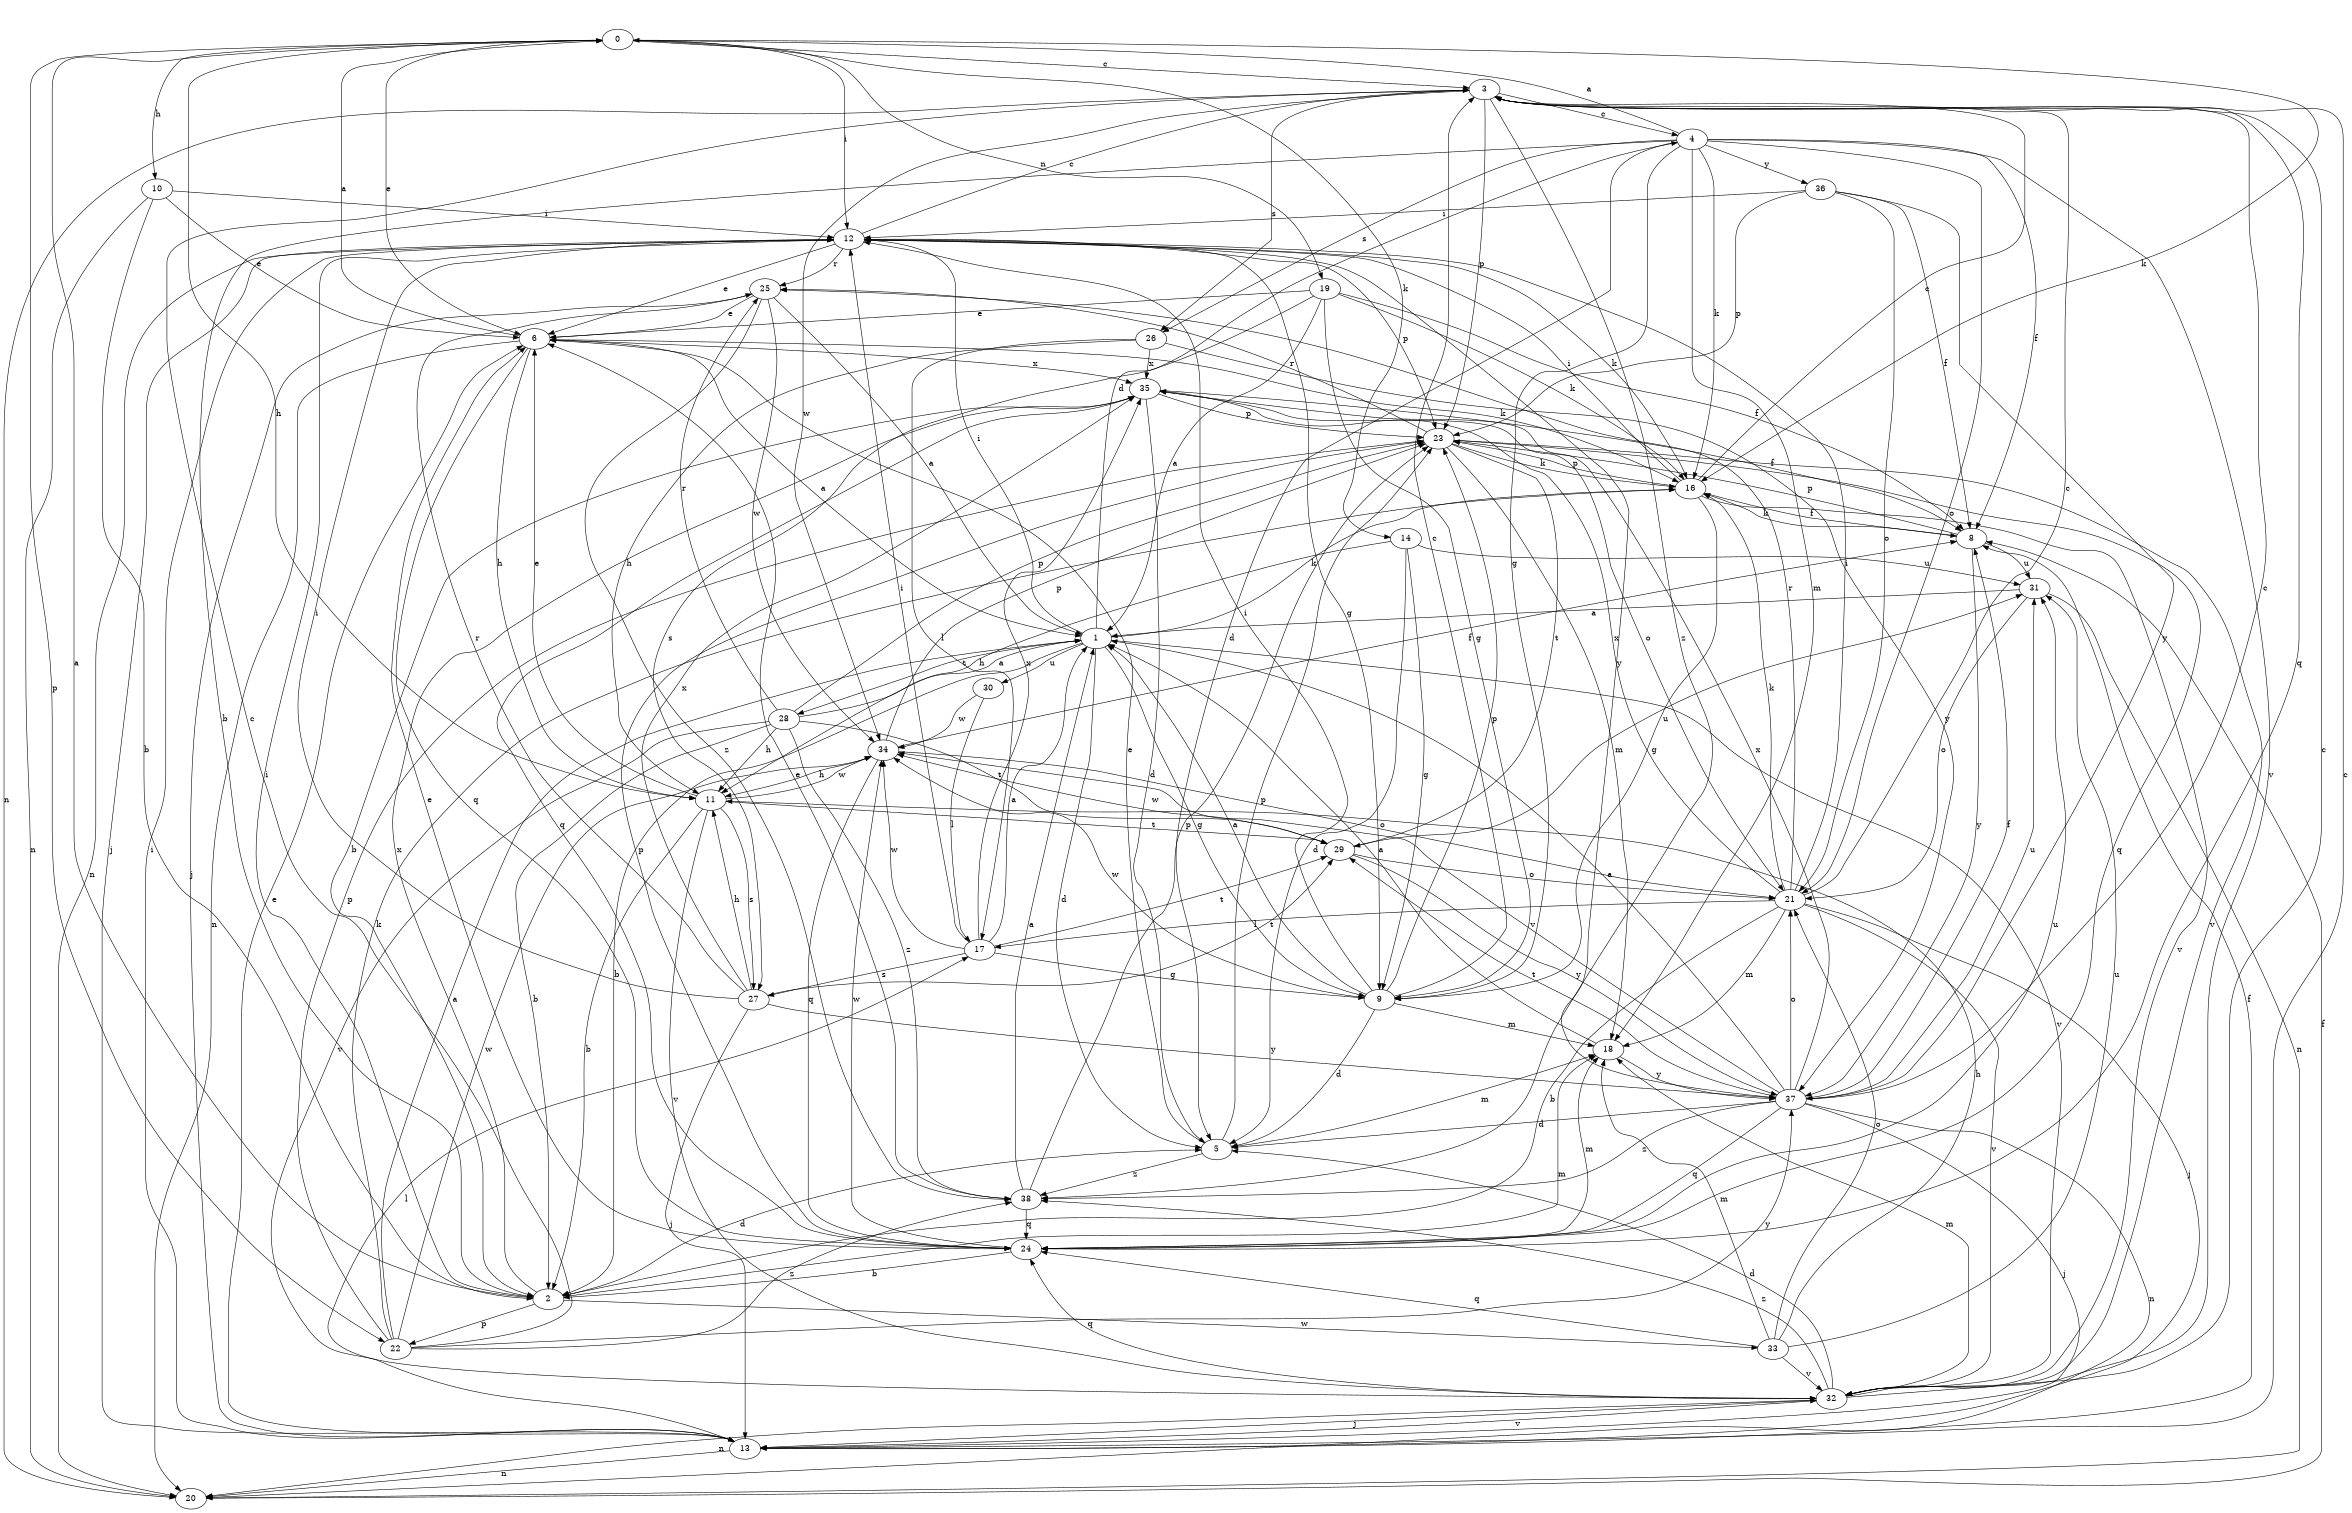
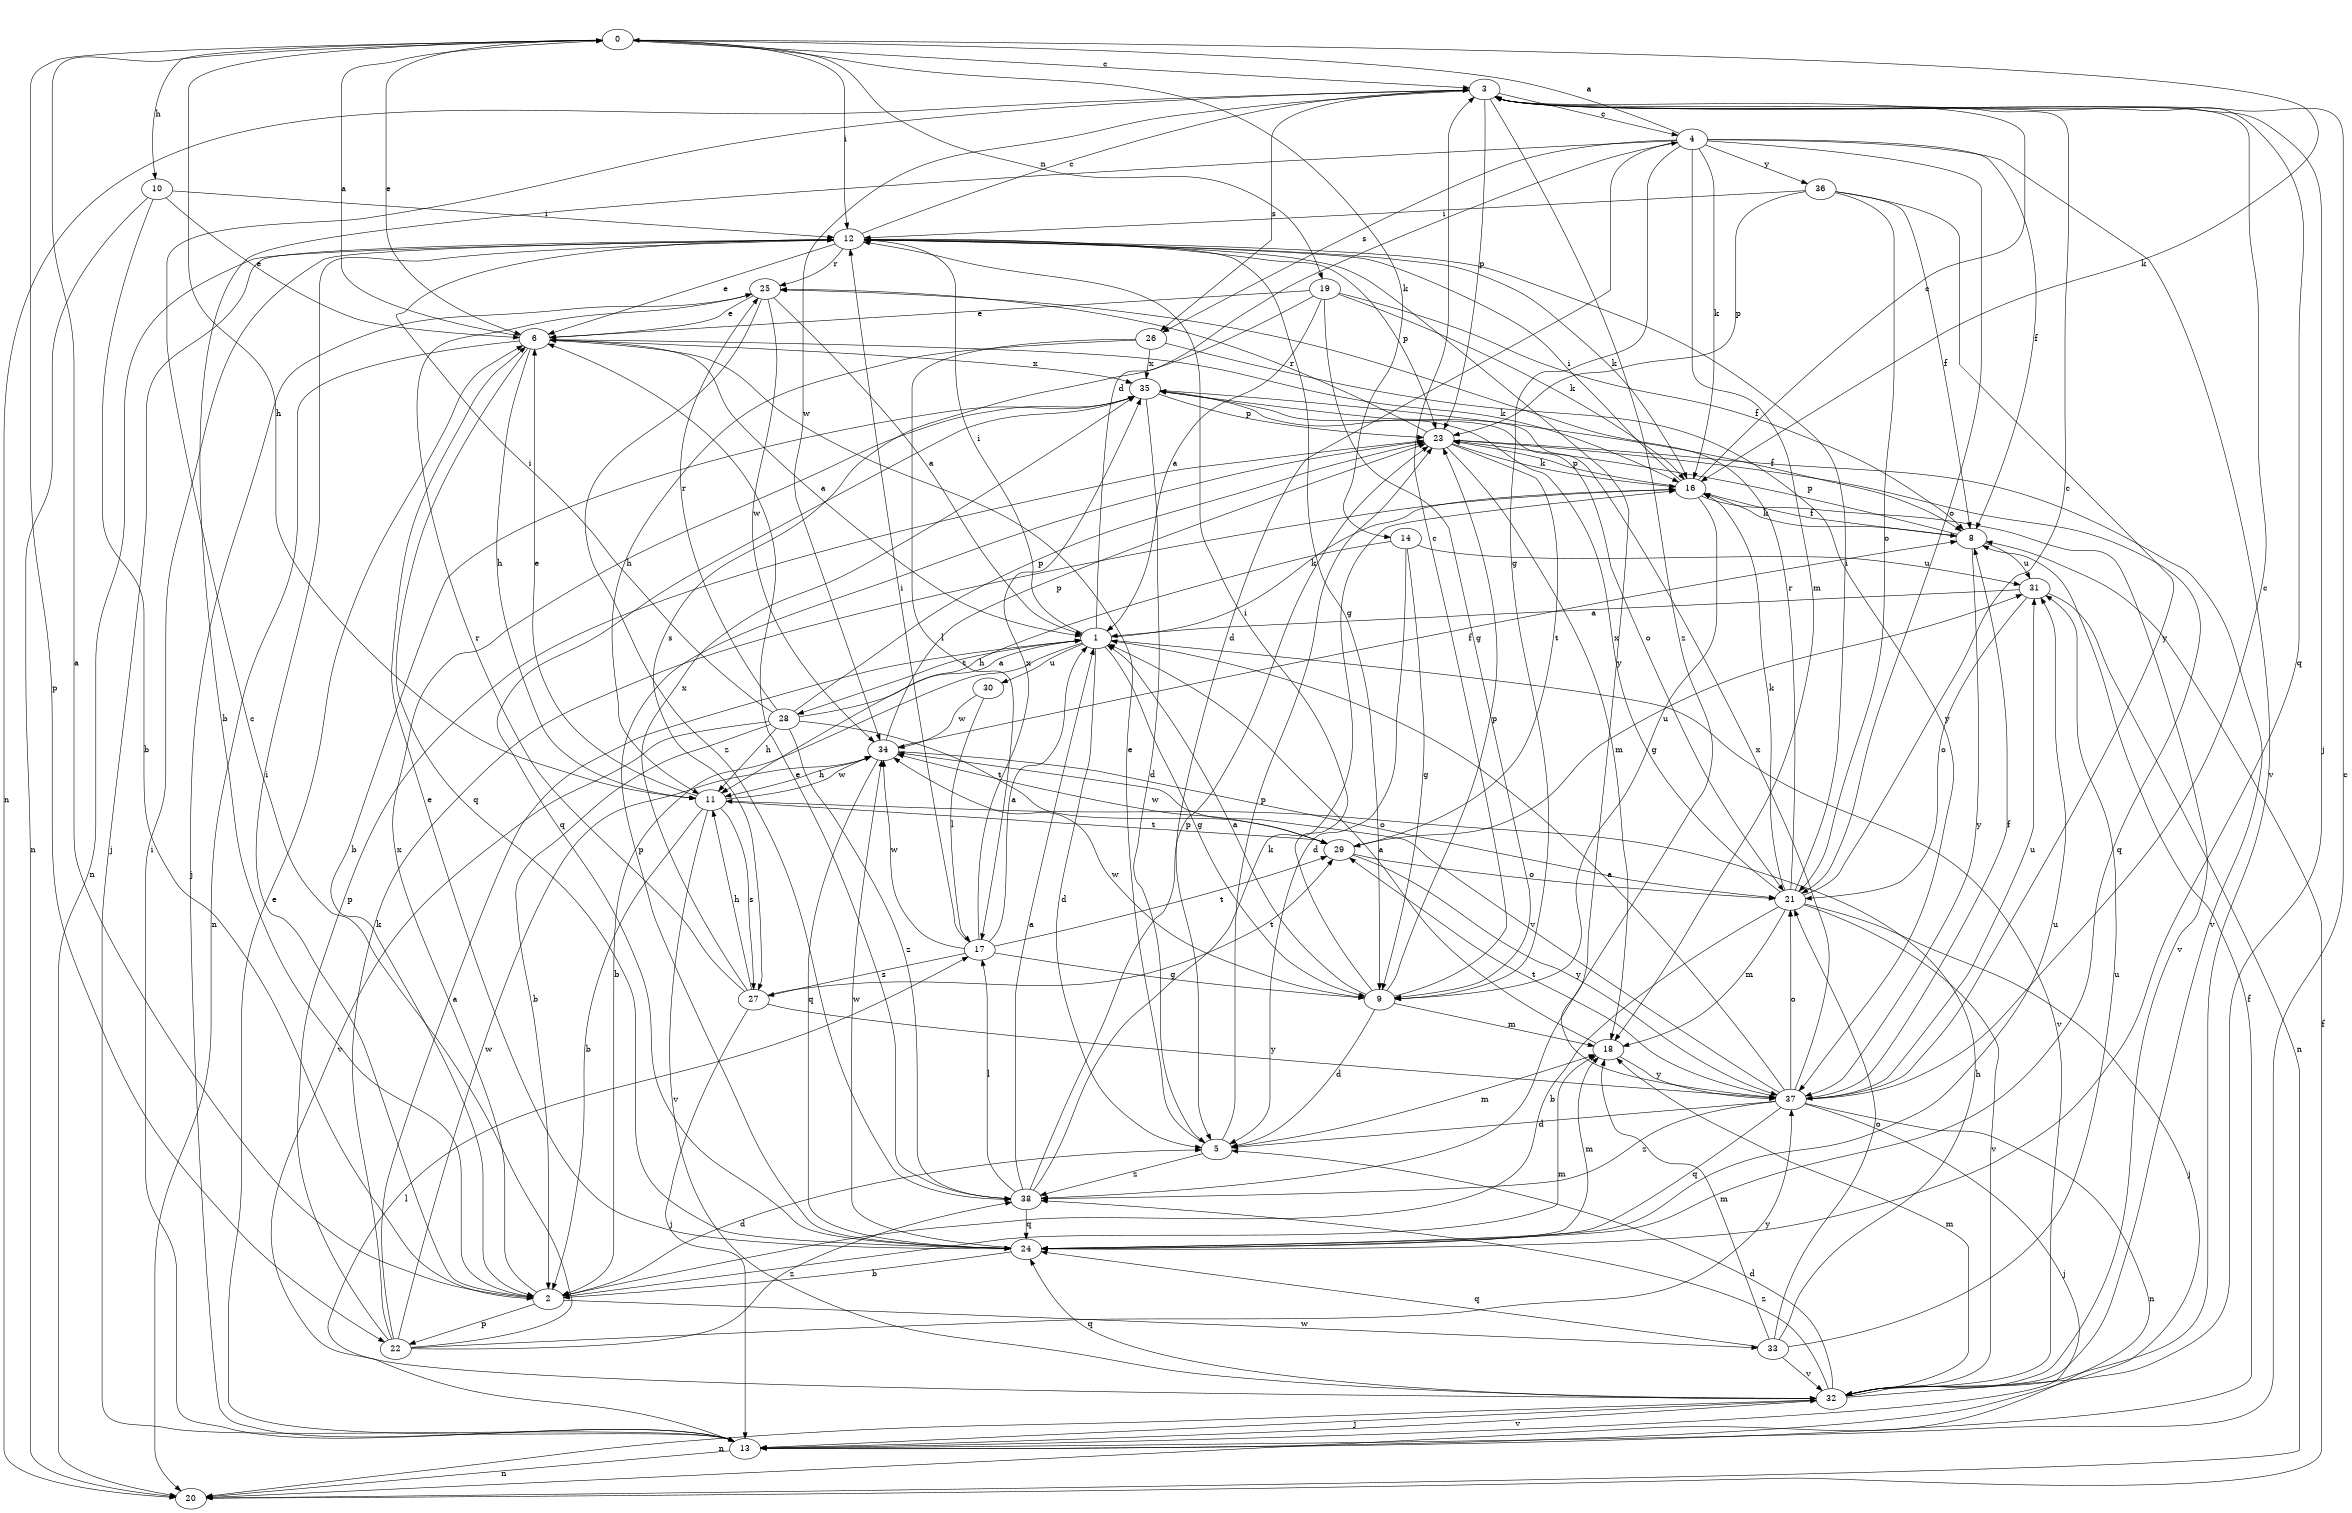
edge "27" -> "12": now "28" -> "12"
edge "32" -> "3": label "c" -> "j"
edge "38" -> "16": added, label "k"
edge "21" -> "17": now "38" -> "17"
